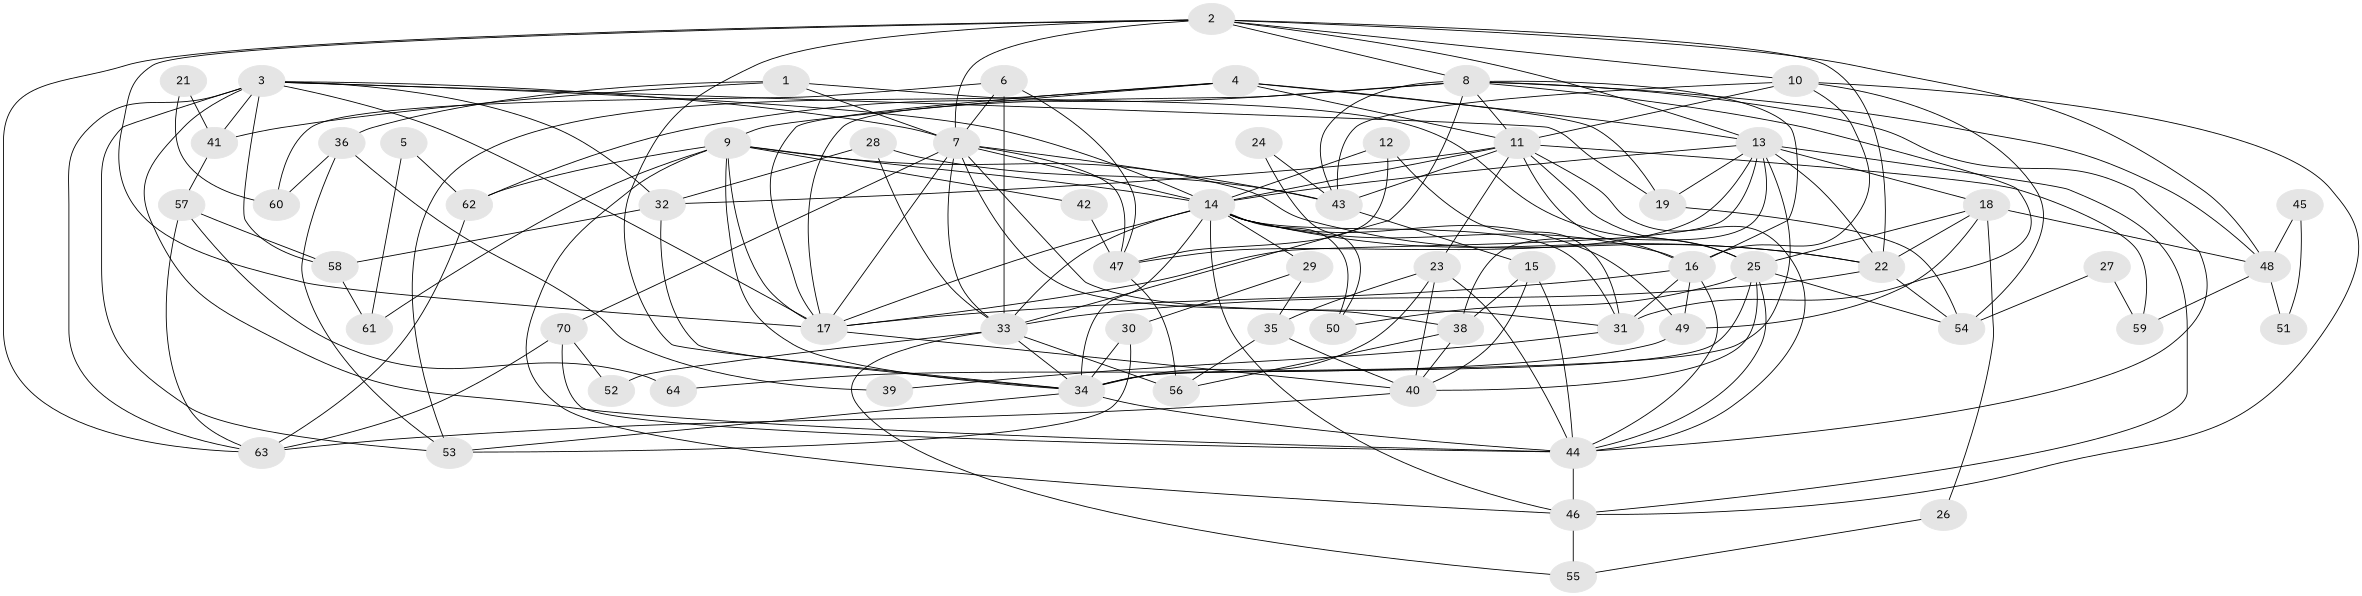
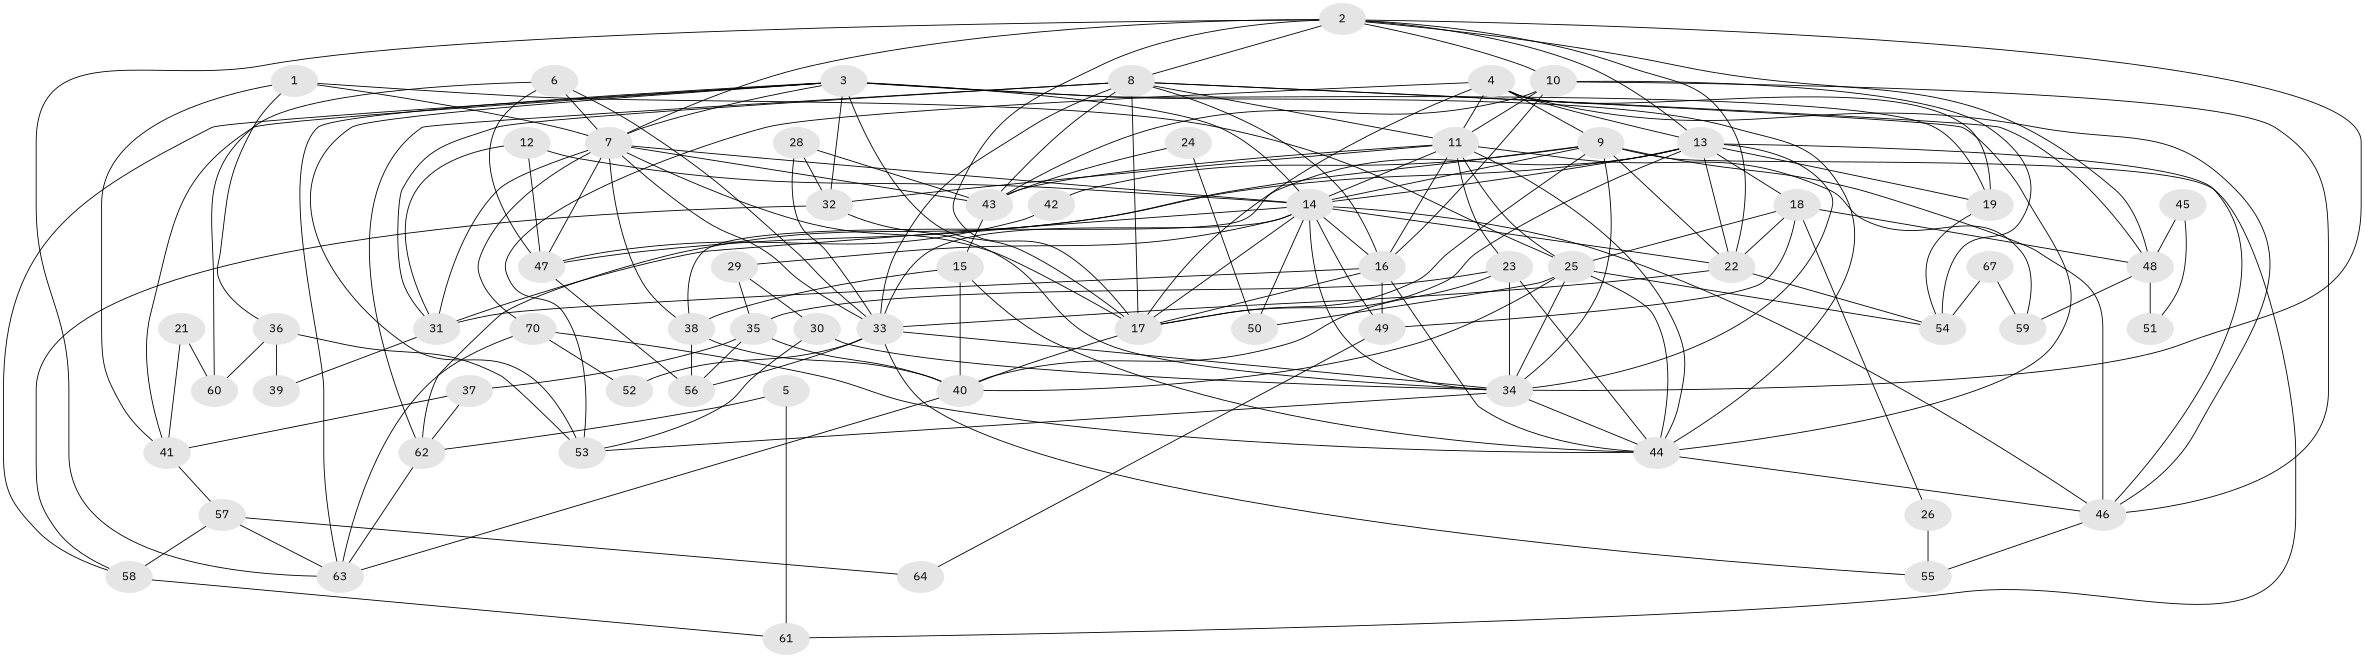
edge "4" -- "46": added
node "27": label "27" -> "67"
node "37": added
